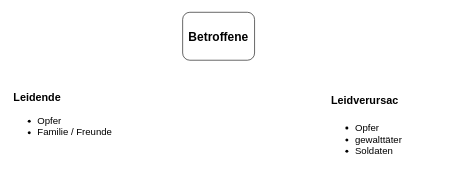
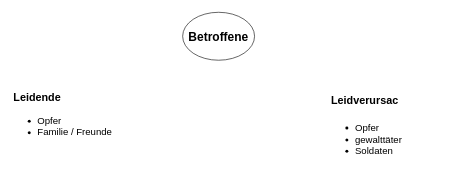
node "Betroffene": shape rounded rectangle -> ellipse
